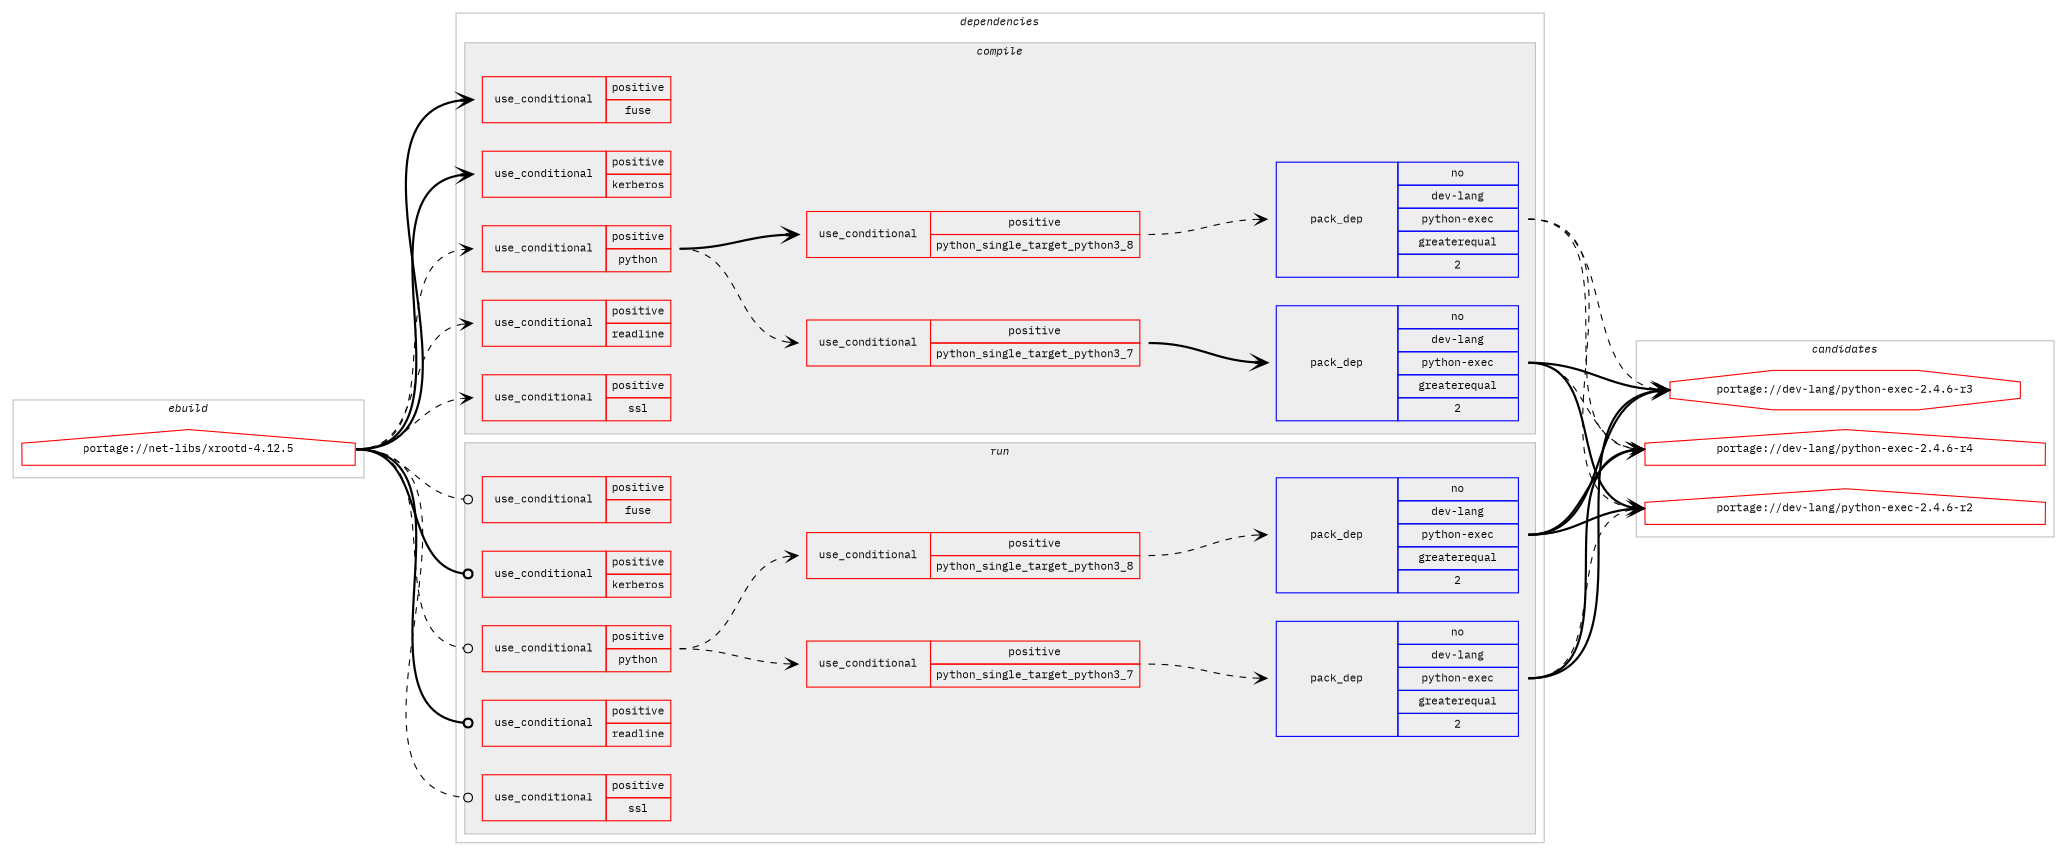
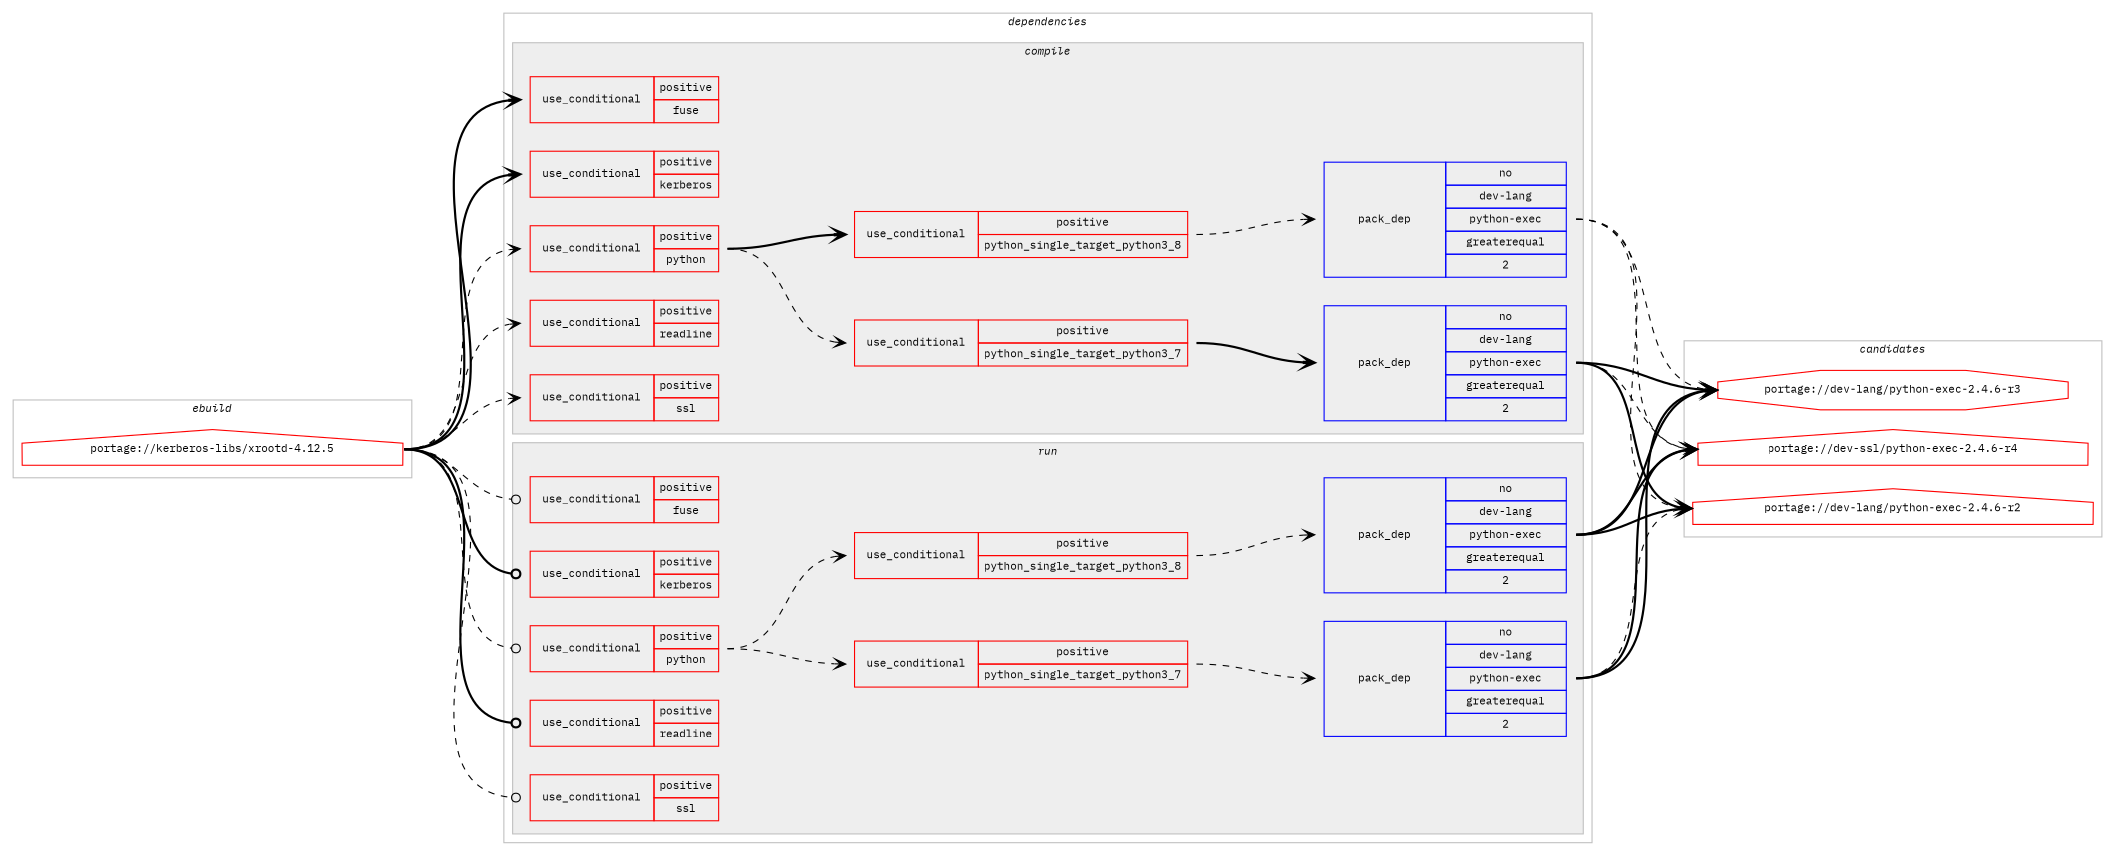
node "portage://net-libs/xrootd-4.12.5": label "portage://net-libs/xrootd-4.12.5" -> "portage://kerberos-libs/xrootd-4.12.5"
node "portage://dev-lang/python-exec-2.4.6-r4": label "portage://dev-lang/python-exec-2.4.6-r4" -> "portage://dev-ssl/python-exec-2.4.6-r4"
